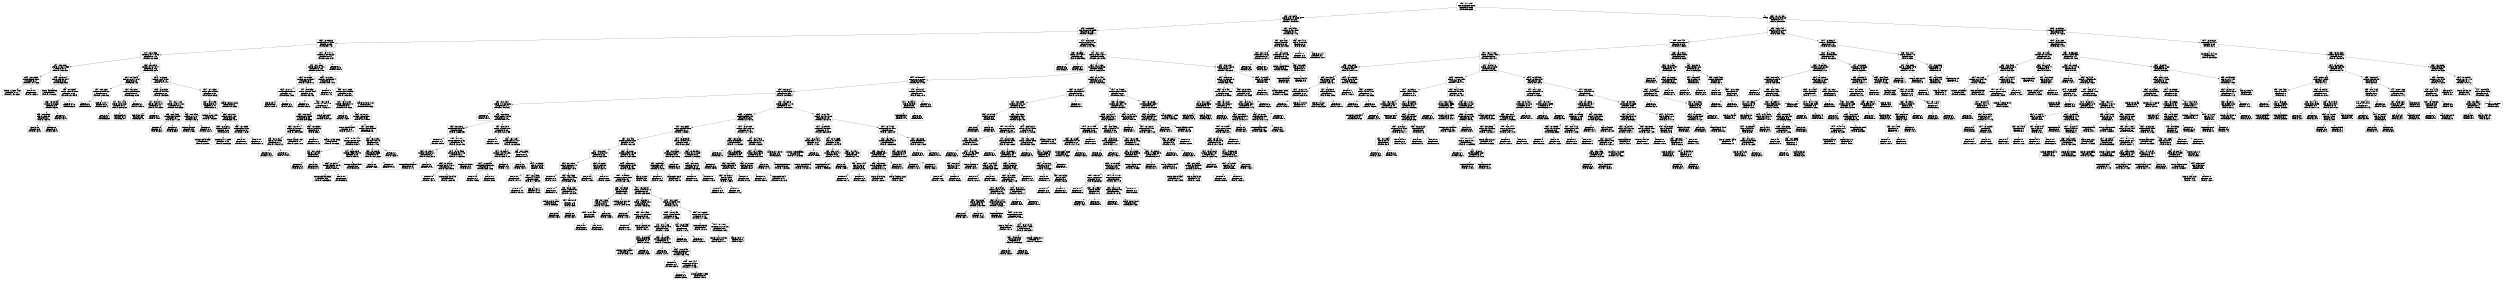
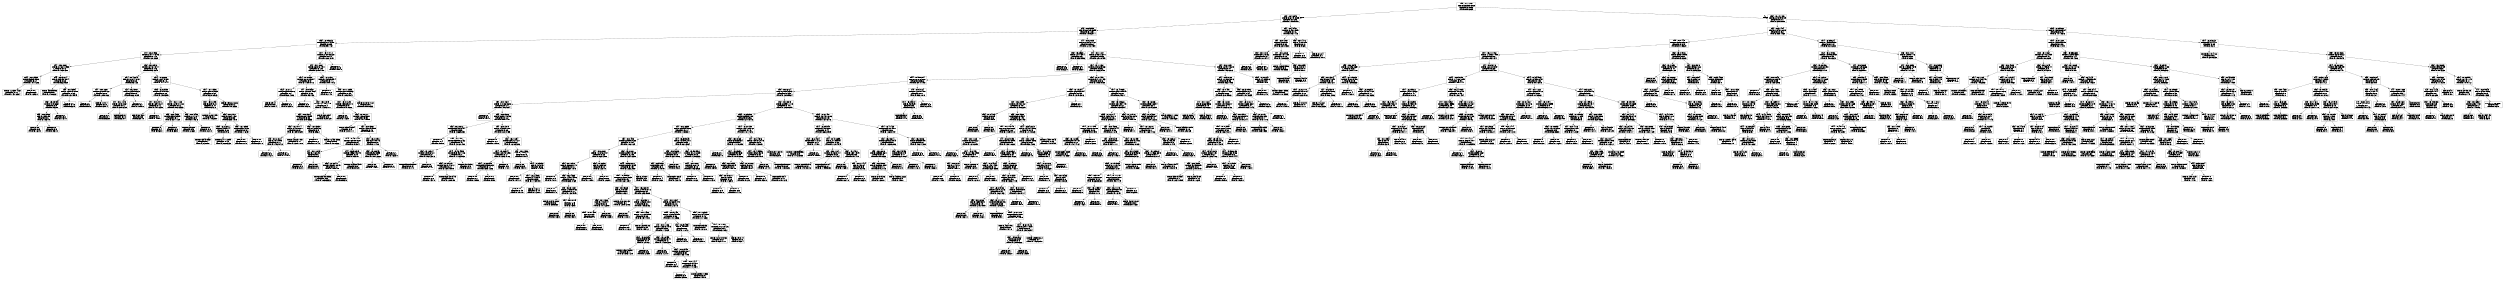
node "mse = 33856.0 value = 2 value = 208.0": label "mse = 33856.0 value = 2 value = 208.0" -> "mse = 33856.0 samples = 2 value = 208.0"
